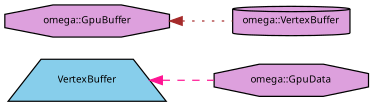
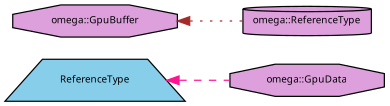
node "omega::VertexBuffer": label "omega::VertexBuffer" -> "omega::ReferenceType"
node "VertexBuffer": label "VertexBuffer" -> "ReferenceType"
